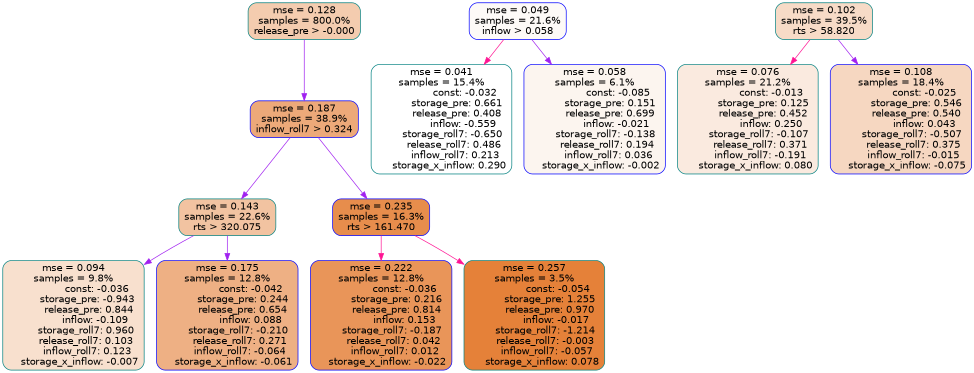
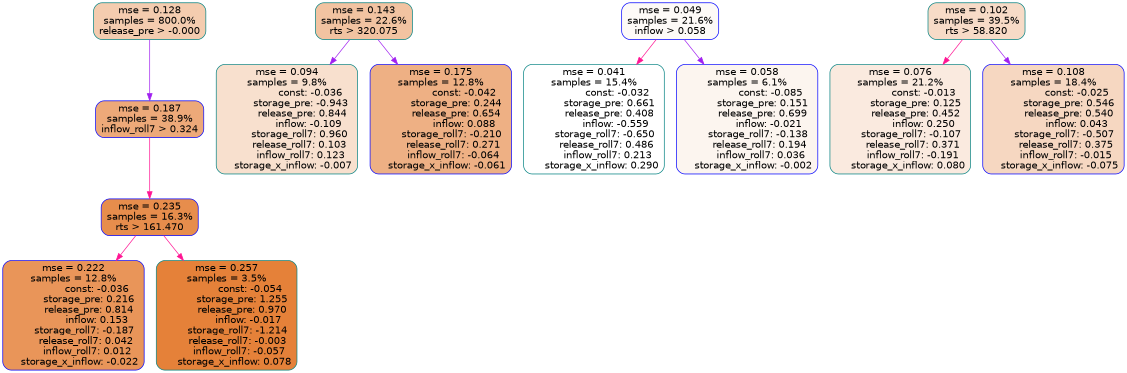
edge "mse = 0.187 samples = 38.9% inflow_roll7 > 0.324" -> "mse = 0.143 samples = 22.6% rts > 320.075": removed
edge "mse = 0.187 samples = 38.9% inflow_roll7 > 0.324" -> "mse = 0.235 samples = 16.3% rts > 161.470": color purple -> deeppink
